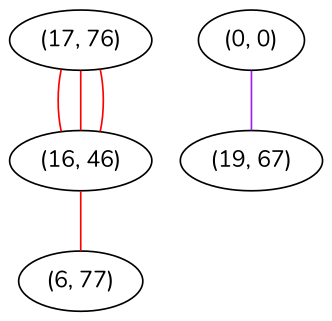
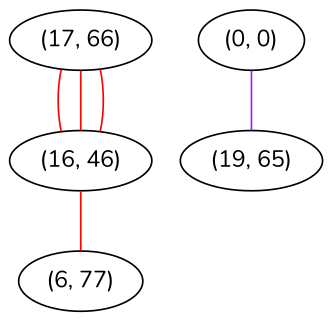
node "(17, 76)": label "(17, 76)" -> "(17, 66)"
node "(19, 67)": label "(19, 67)" -> "(19, 65)"
